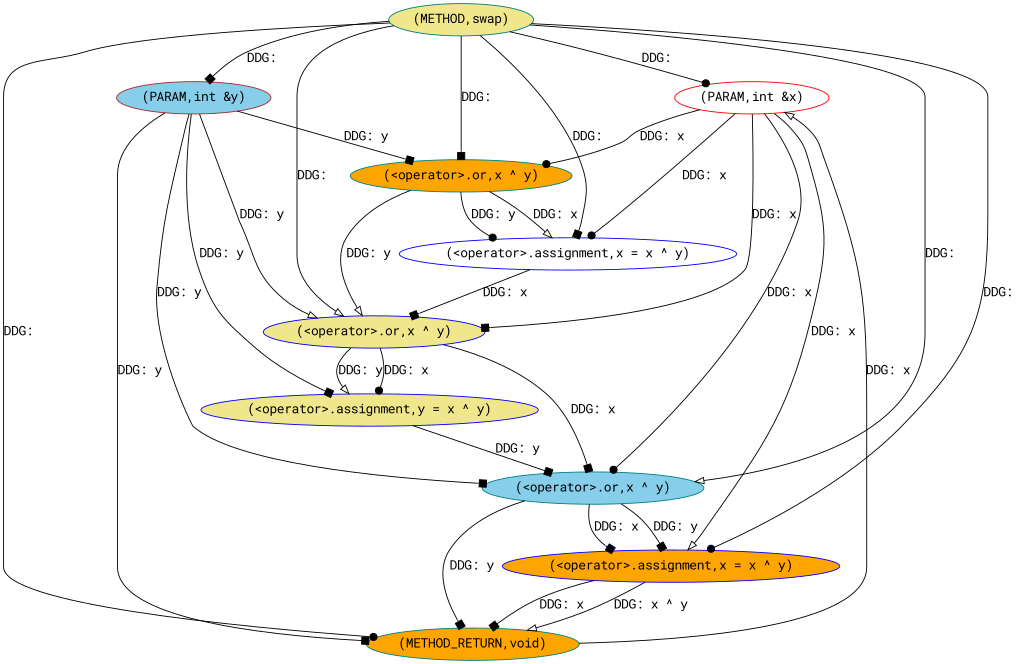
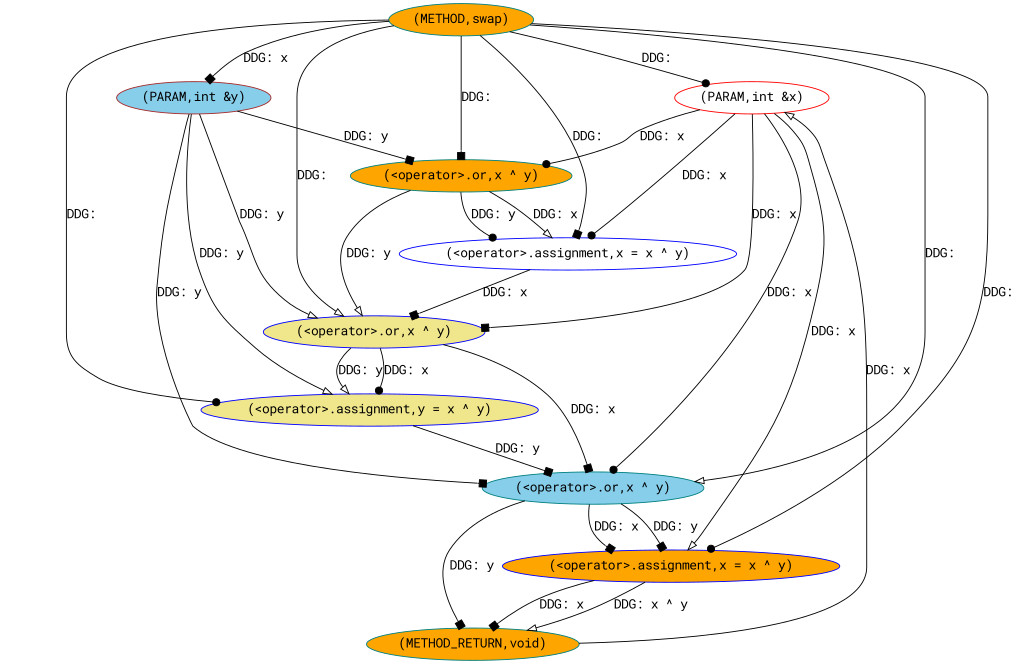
node "(METHOD,swap)": fillcolor khaki -> orange
edge "(METHOD,swap)" -> "(PARAM,int &y)": label "DDG: " -> "DDG: x"
edge "(PARAM,int &y)" -> "(<operator>.assignment,y = x ^ y)": arrowhead box -> onormal
edge "(METHOD,swap)" -> "(METHOD_RETURN,void)": now "(METHOD,swap)" -> "(<operator>.assignment,y = x ^ y)"
edge "(PARAM,int &y)" -> "(METHOD_RETURN,void)": removed, label "DDG: y"
